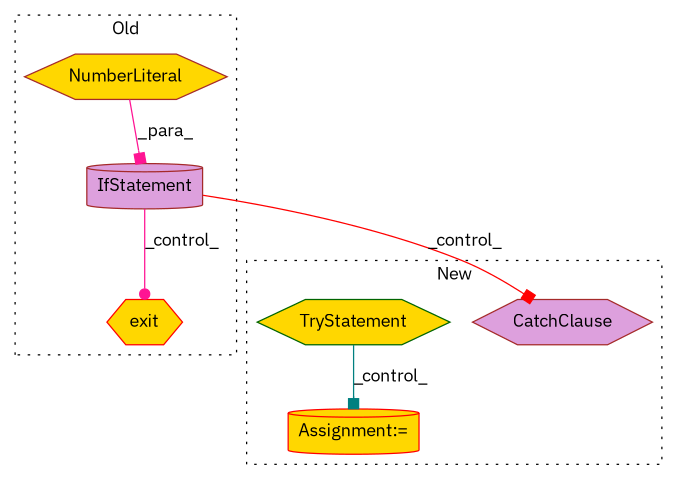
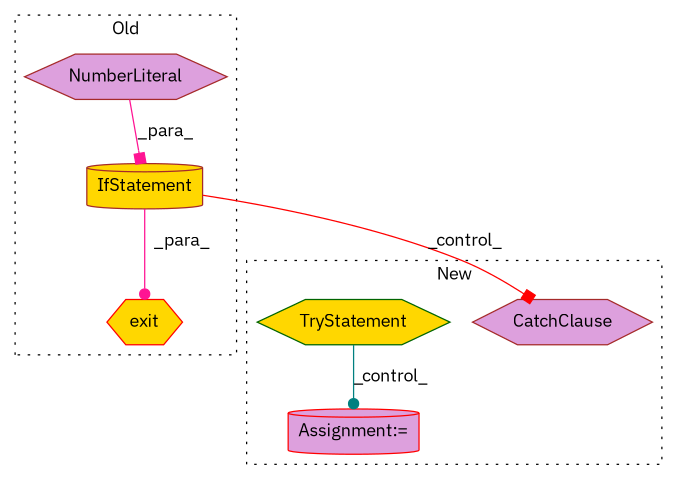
node "NumberLiteral": fillcolor gold -> plum
node "IfStatement": fillcolor plum -> gold
edge "IfStatement" -> "exit": label "_control_" -> "_para_"
edge "TryStatement" -> "Assignment:=": arrowhead box -> dot
node "Assignment:=": fillcolor gold -> plum
